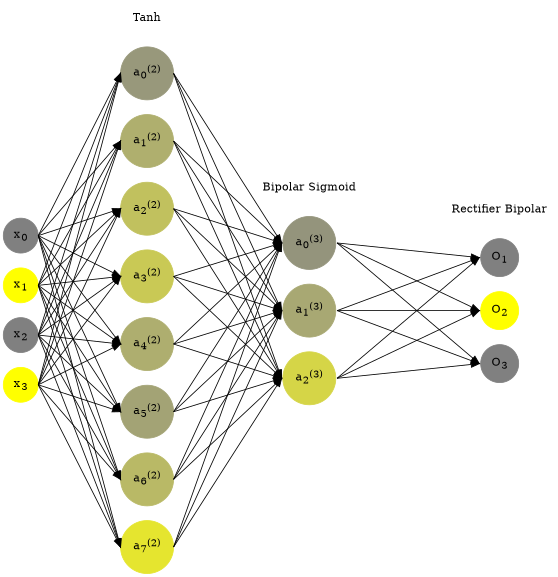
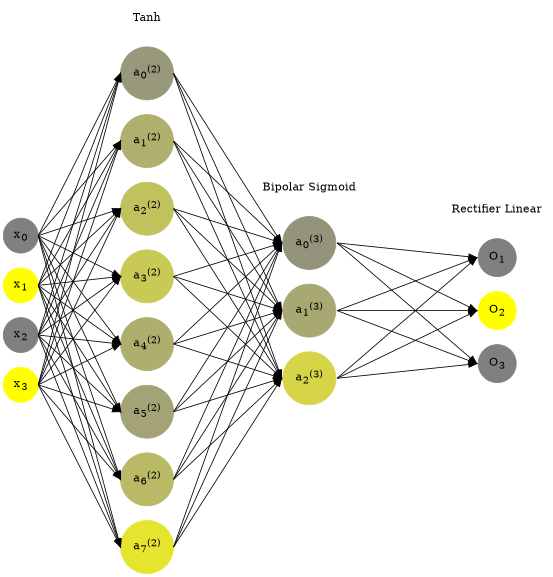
node "Rectifier Bipolar": label "Rectifier Bipolar" -> "Rectifier Linear"
